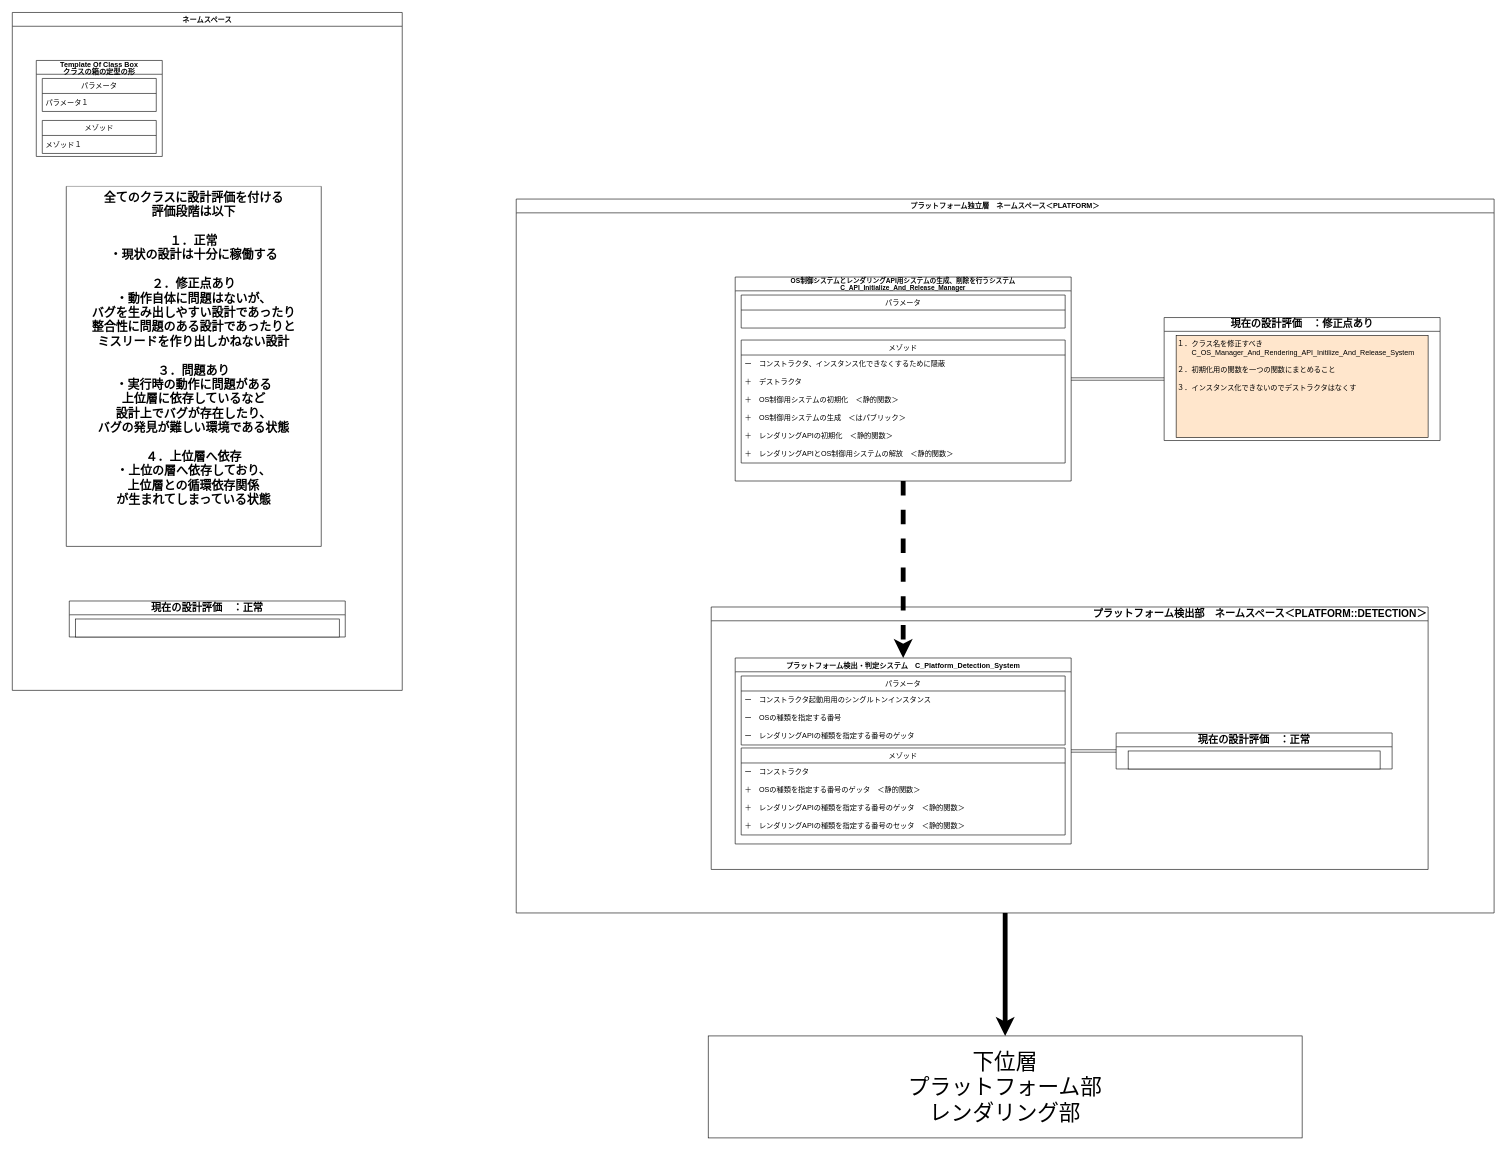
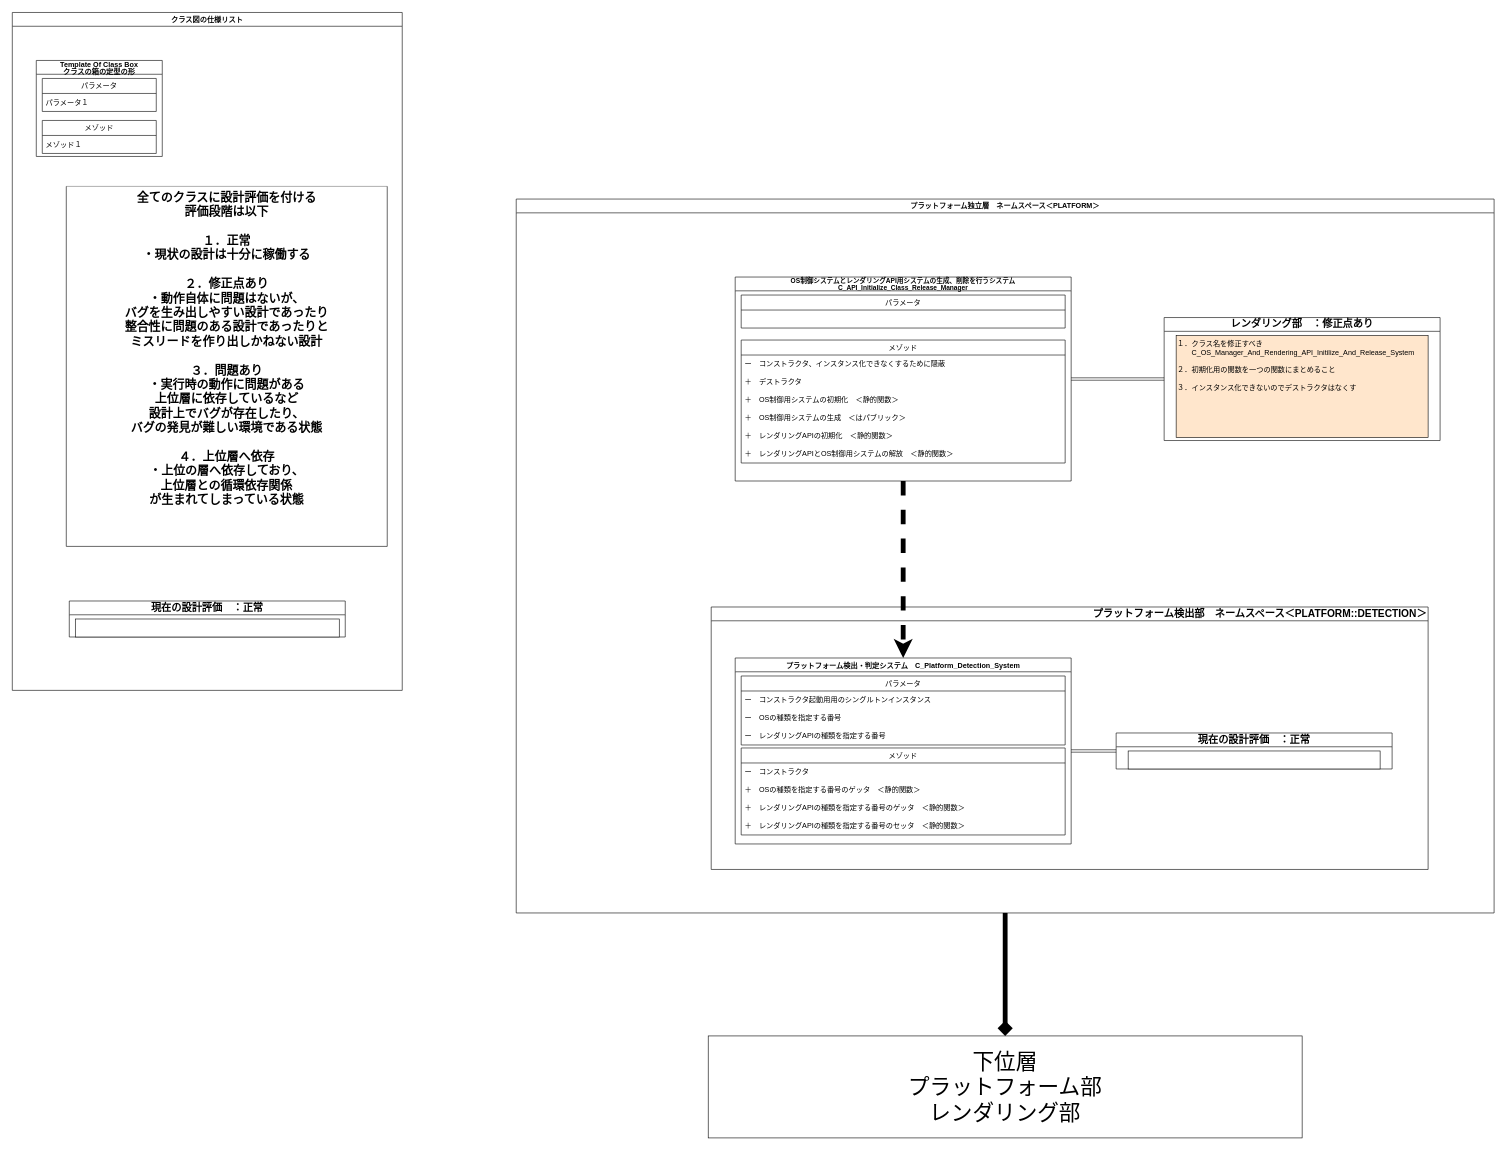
node "ネームスペース": label "ネームスペース" -> "クラス図の仕様リスト"
node "OS制御システムとレンダリングAPI用システムの生成、削除を行うシステム C_API_Initialize_And_Release_Manager": label "OS制御システムとレンダリングAPI用システムの生成、削除を行うシステム C_API_Initialize_And_Release_Manager" -> "OS制御システムとレンダリングAPI用システムの生成、削除を行うシステム C_API_Initialize_Class_Release_Manager"
node "現在の設計評価 ：修正点あり": label "現在の設計評価 ：修正点あり" -> "レンダリング部 ：修正点あり"
node "全てのクラスに設計評価を付ける 評価段階は以下 １．正常 ・現状の設計は十分に稼働する ２．修正点あり ・動作自体に問題はないが、 バグを生み出しやすい設計であったり 整合性に問題のある設計であったりと ミスリードを作り出しかねない設計 ３．問題あり ・実行時の動作に問題がある 上位層に依存しているなど 設計上でバグが存在したり、 バグの発見が難しい環境である状態 ４．上位層へ依存 ・上位の層へ依存しており、 上位層との循環依存関係 が生まれてしまっている状態": size 255x360 -> 321x360
node "ー レンダリングAPIの種類を指定する番号のゲッタ": label "ー レンダリングAPIの種類を指定する番号のゲッタ" -> "ー レンダリングAPIの種類を指定する番号"
edge "プラットフォーム独立層 ネームスペース＜PLATFORM＞" -> "下位層 プラットフォーム部 レンダリング部": arrowhead classic -> diamond
